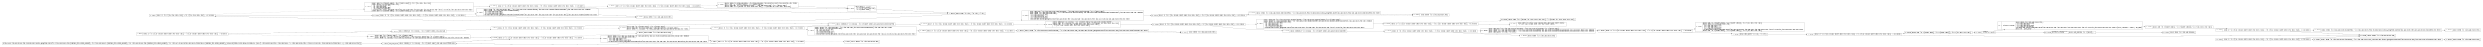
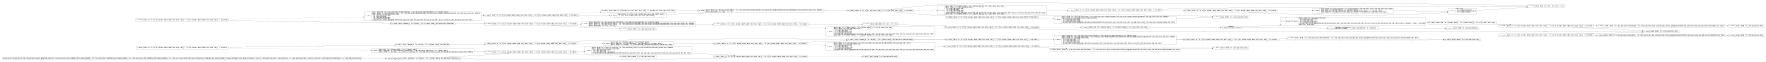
node "30: 0x0060": added
node "24: 0x004b": removed
